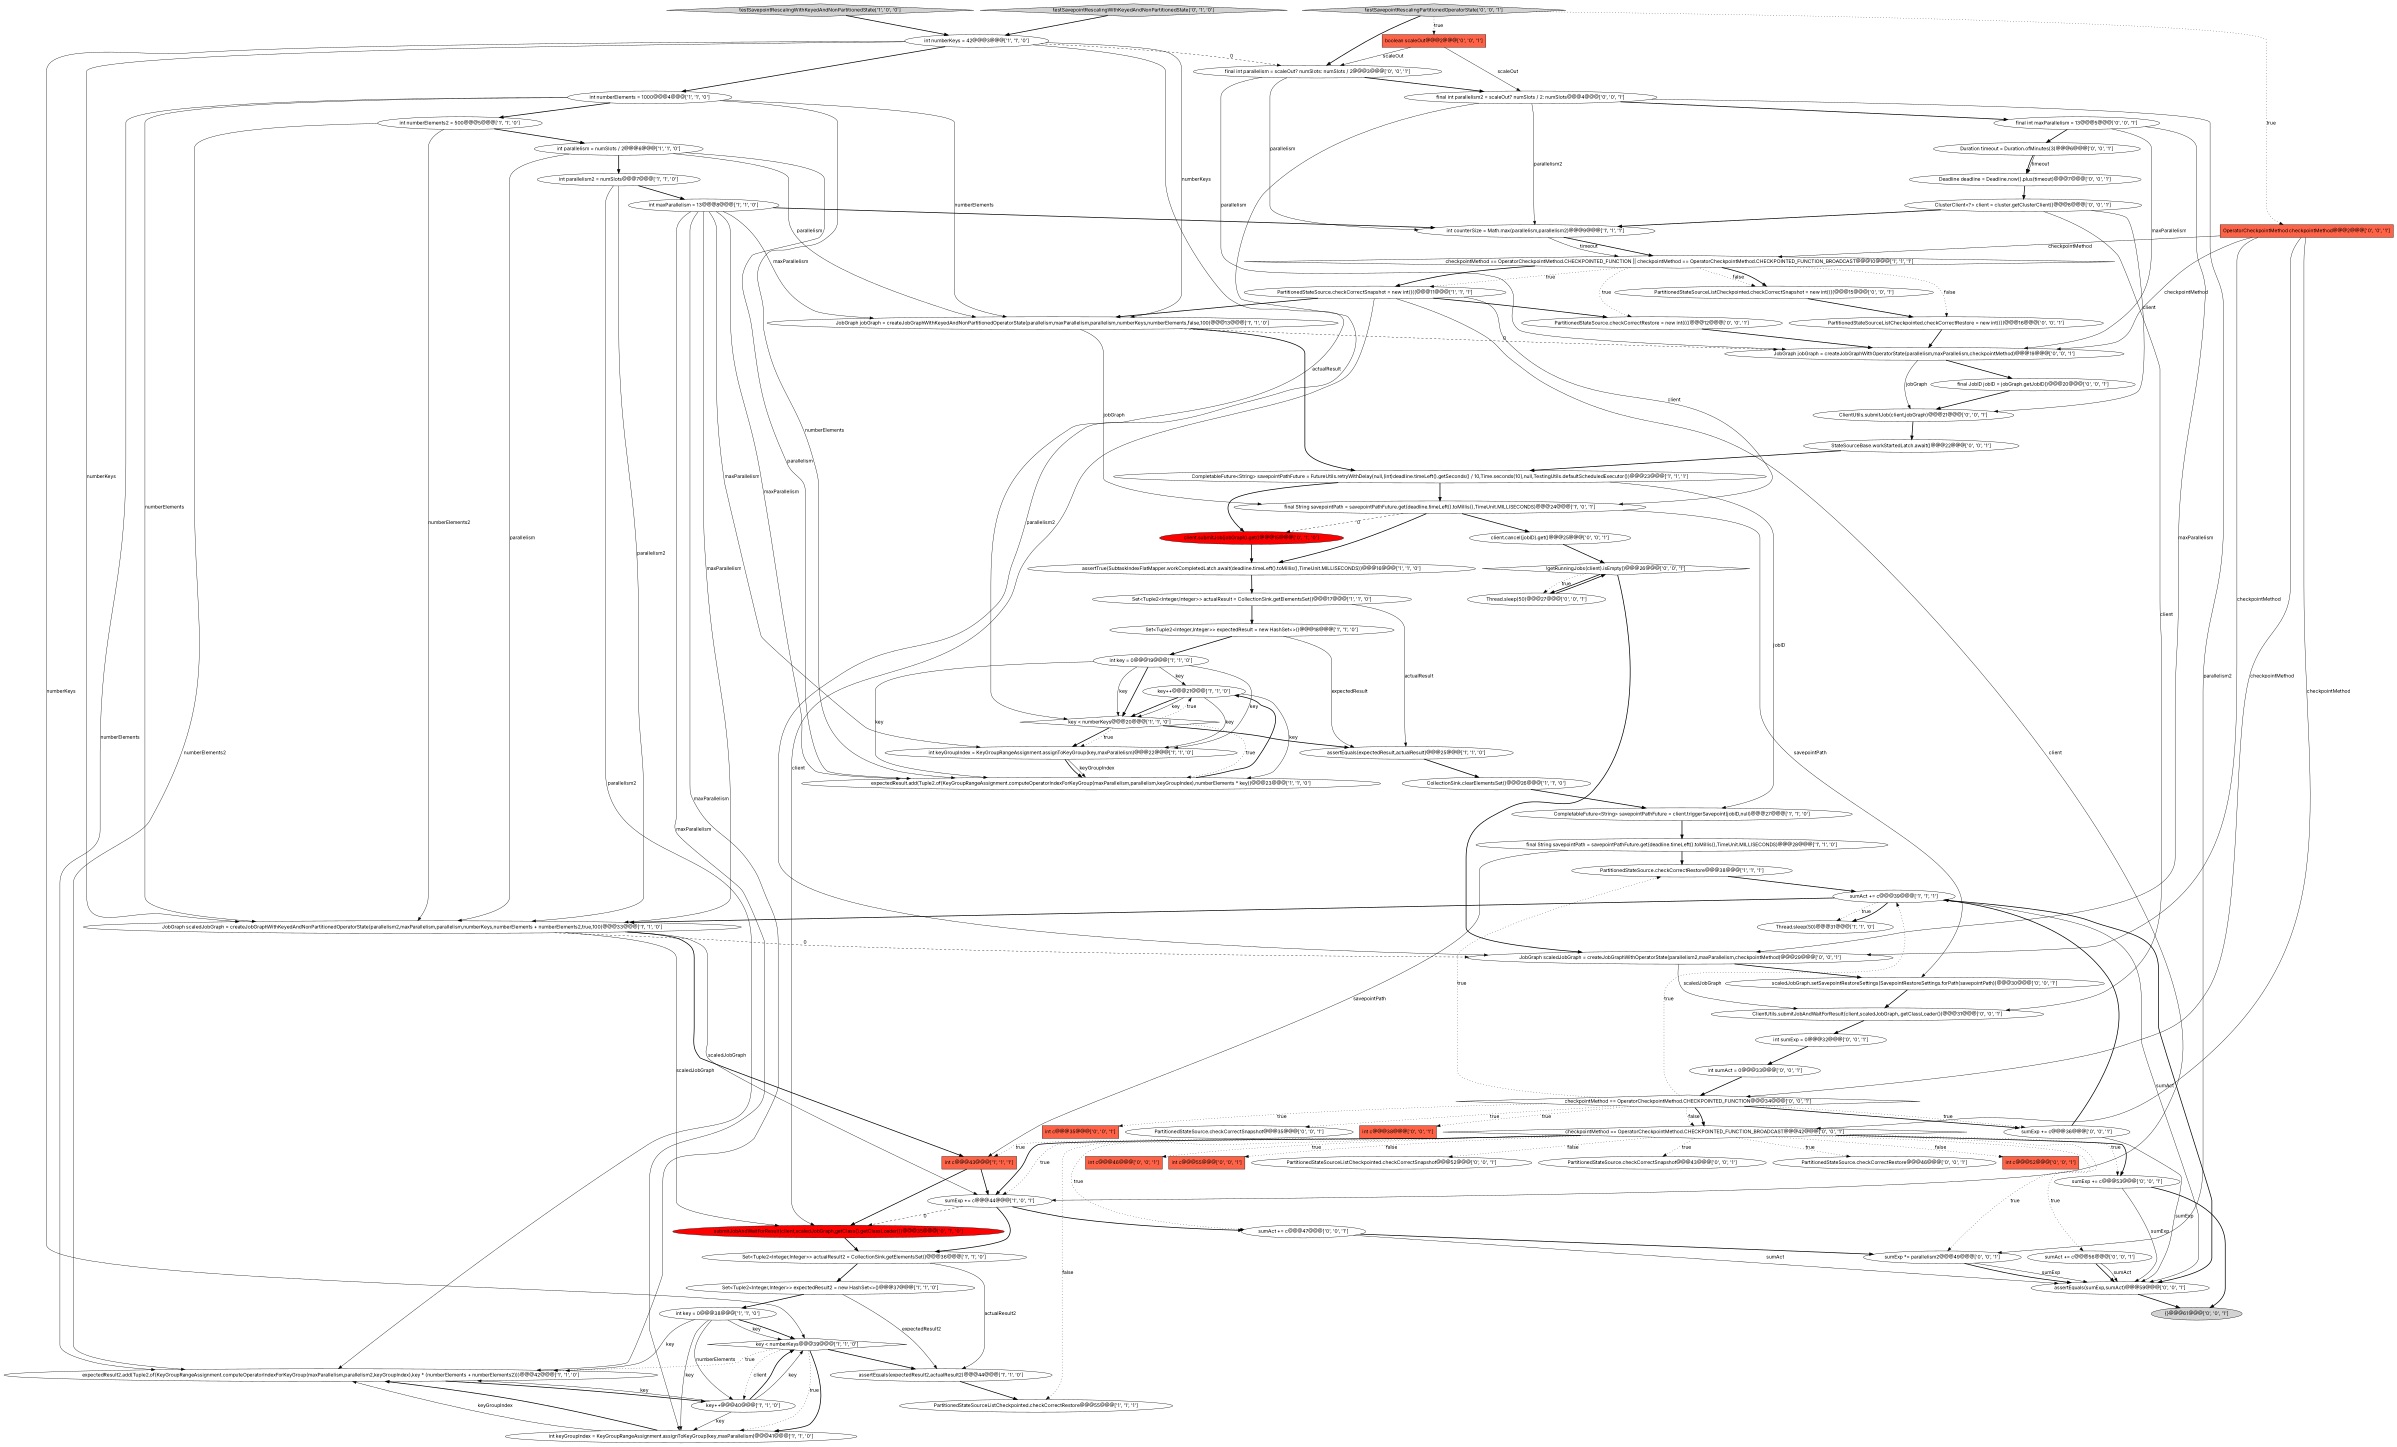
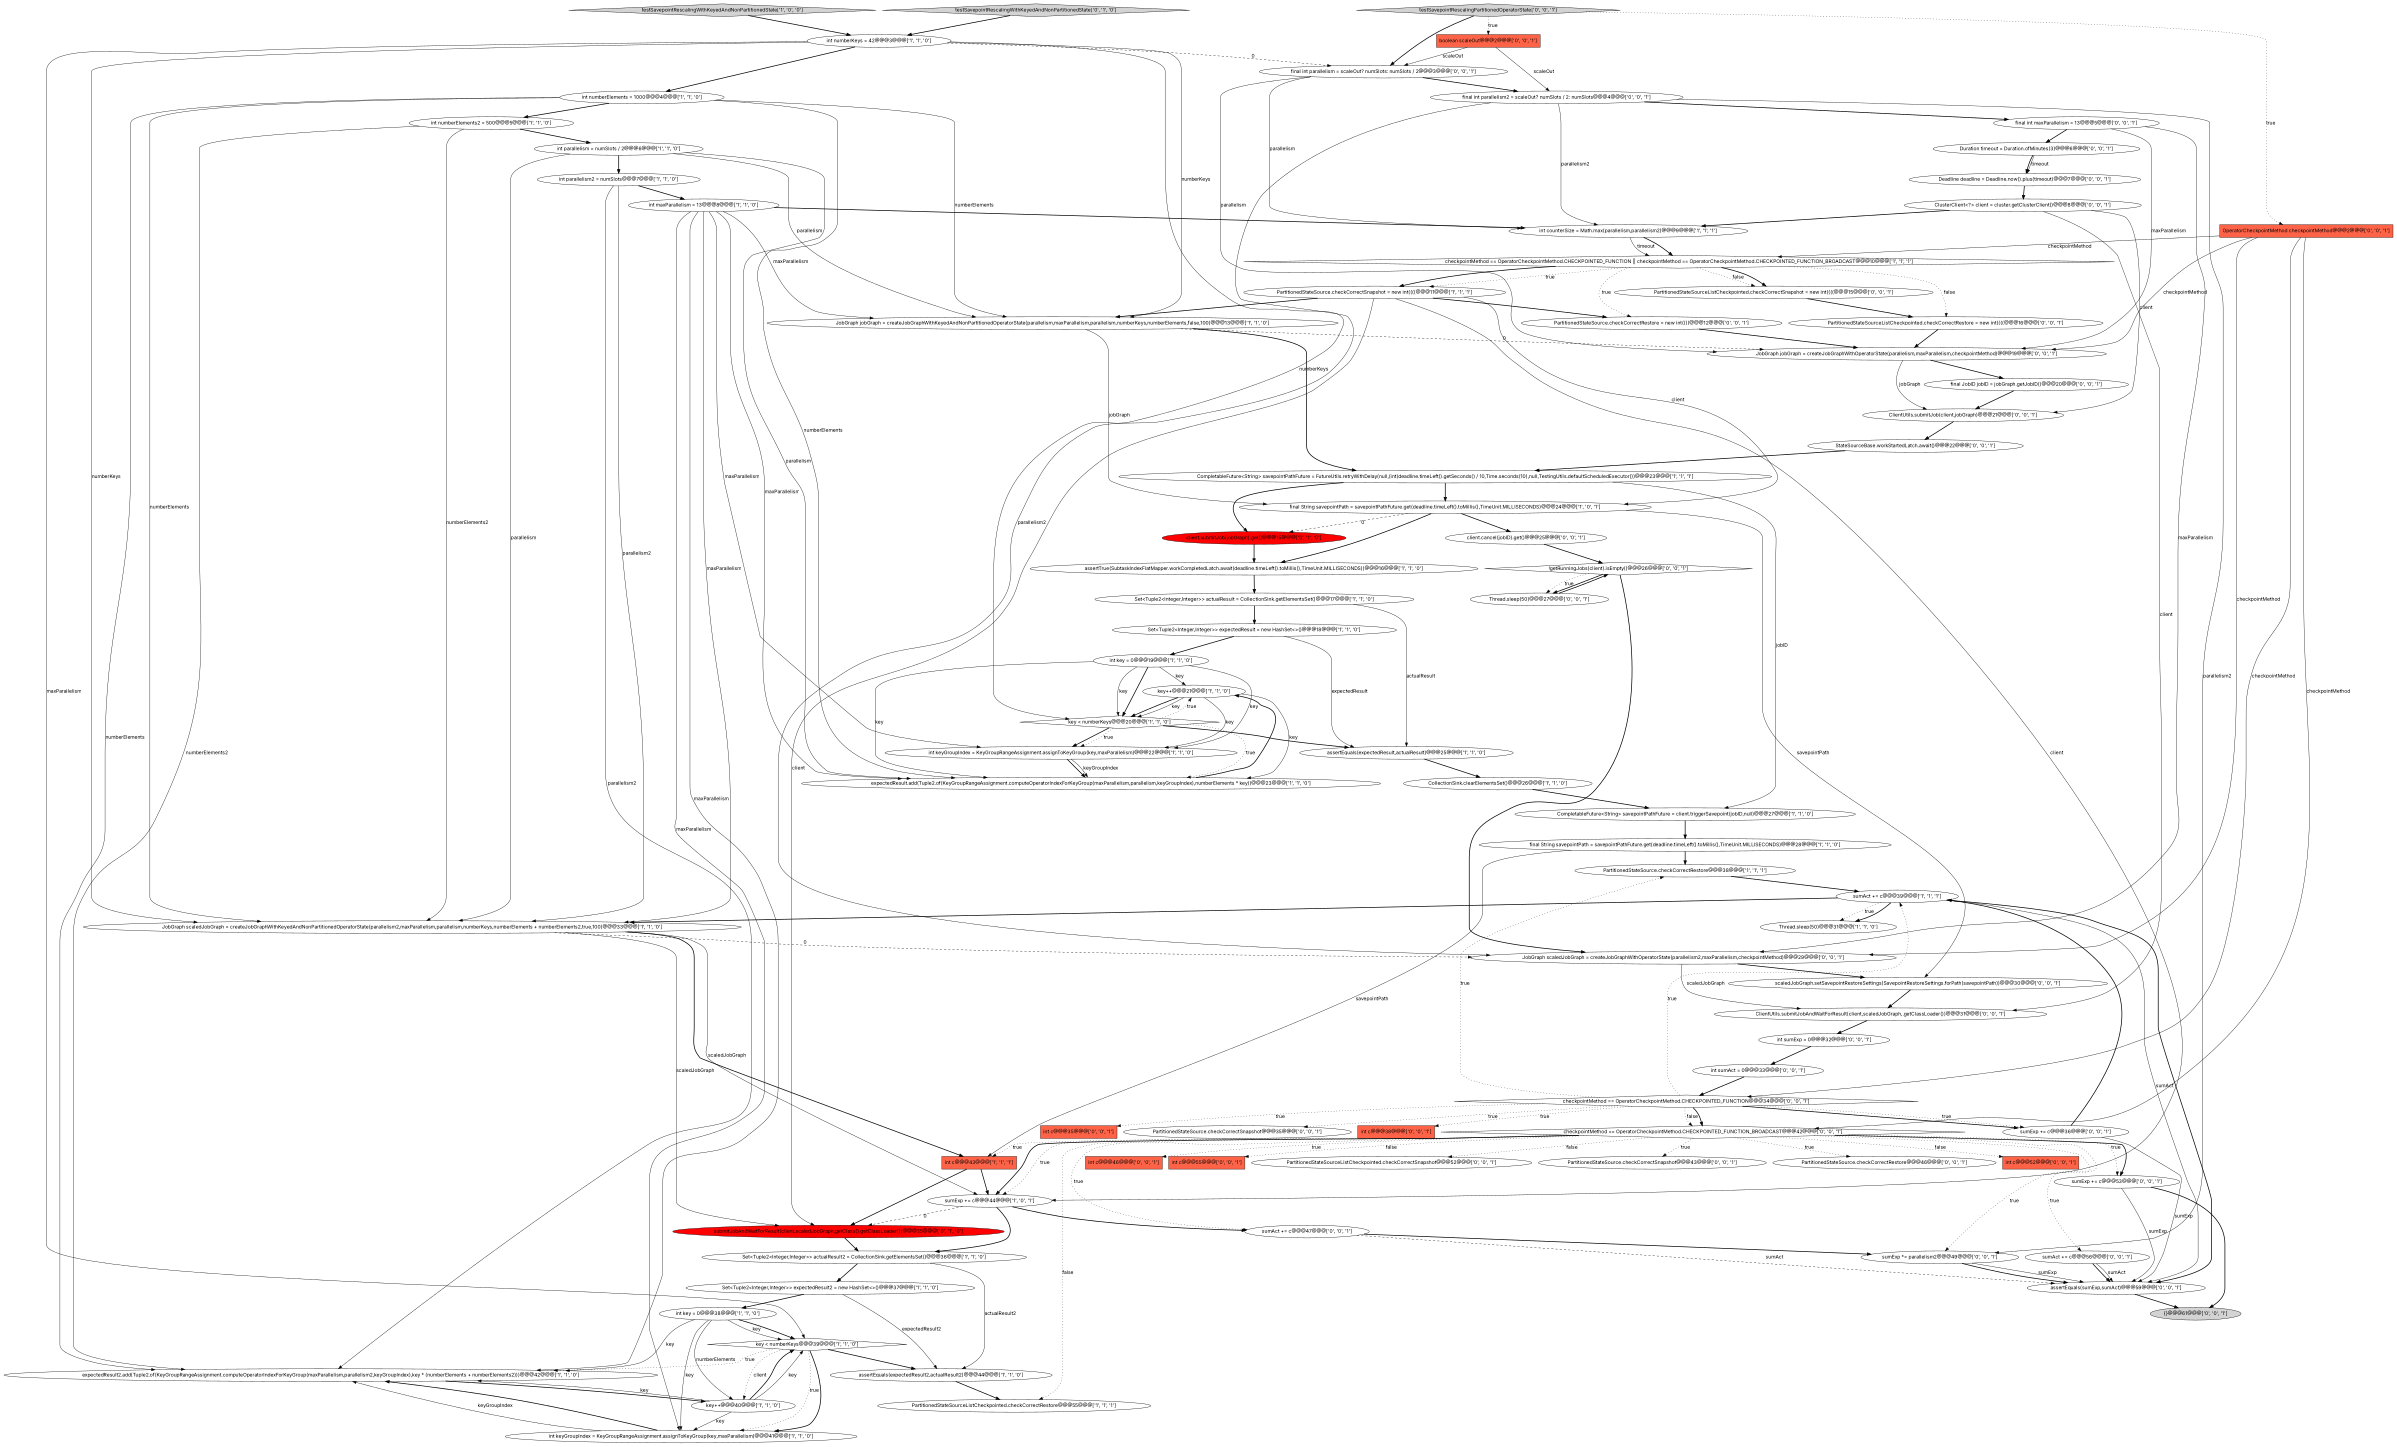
edge "int numberKeys = 42@@@3@@@['1', '1', '0']" -> "key < numberKeys@@@20@@@['1', '1', '0']": label "actualResult" -> "numberKeys"
edge "int numberKeys = 42@@@3@@@['1', '1', '0']" -> "key < numberKeys@@@39@@@['1', '1', '0']": label "numberKeys" -> "maxParallelism"
edge "sumAct += c@@@47@@@['0', '0', '1']" -> "assertEquals(sumExp,sumAct)@@@59@@@['0', '0', '1']": style solid -> dashed
